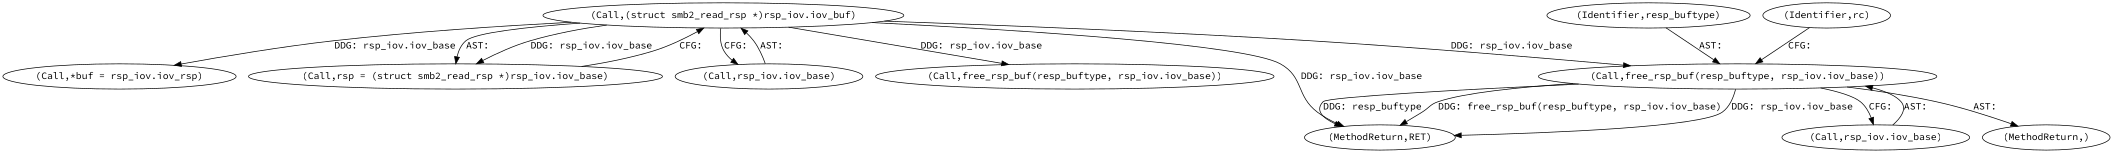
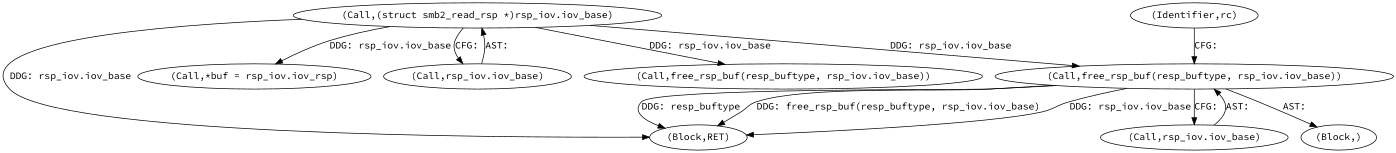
node "(Call,(struct smb2_read_rsp *)rsp_iov.iov_buf)": label "(Call,(struct smb2_read_rsp *)rsp_iov.iov_buf)" -> "(Call,(struct smb2_read_rsp *)rsp_iov.iov_base)"
node "(Identifier,resp_buftype)": removed
node "(Call,rsp = (struct smb2_read_rsp *)rsp_iov.iov_base)": removed
node "(MethodReturn,RET)": label "(MethodReturn,RET)" -> "(Block,RET)"
node "(MethodReturn,)": label "(MethodReturn,)" -> "(Block,)"
